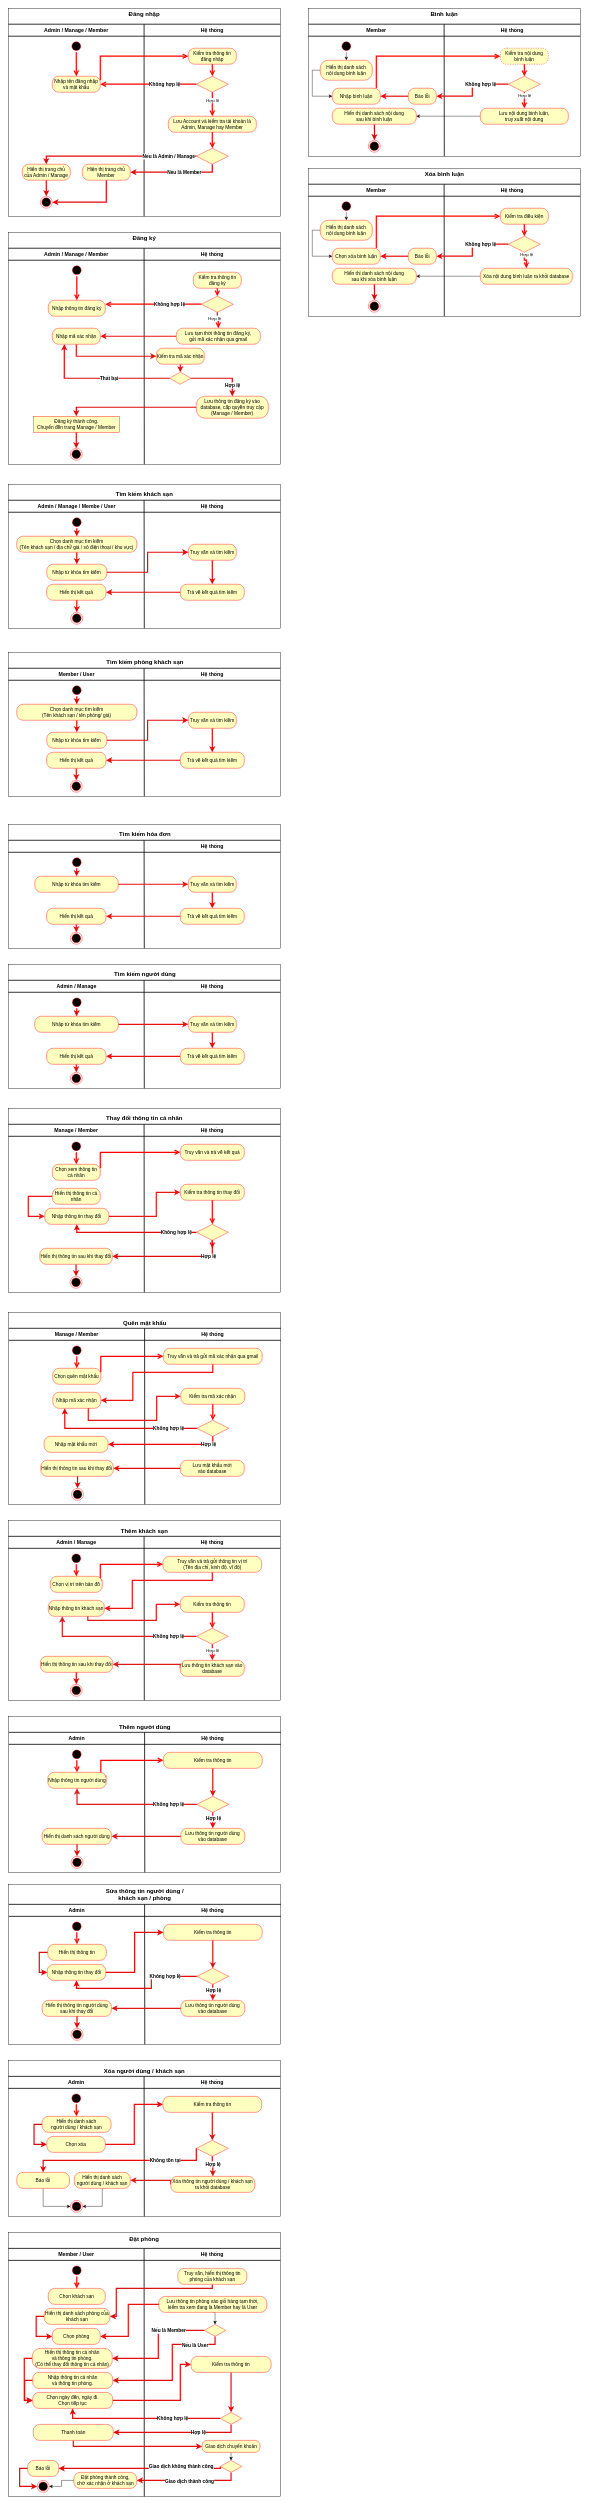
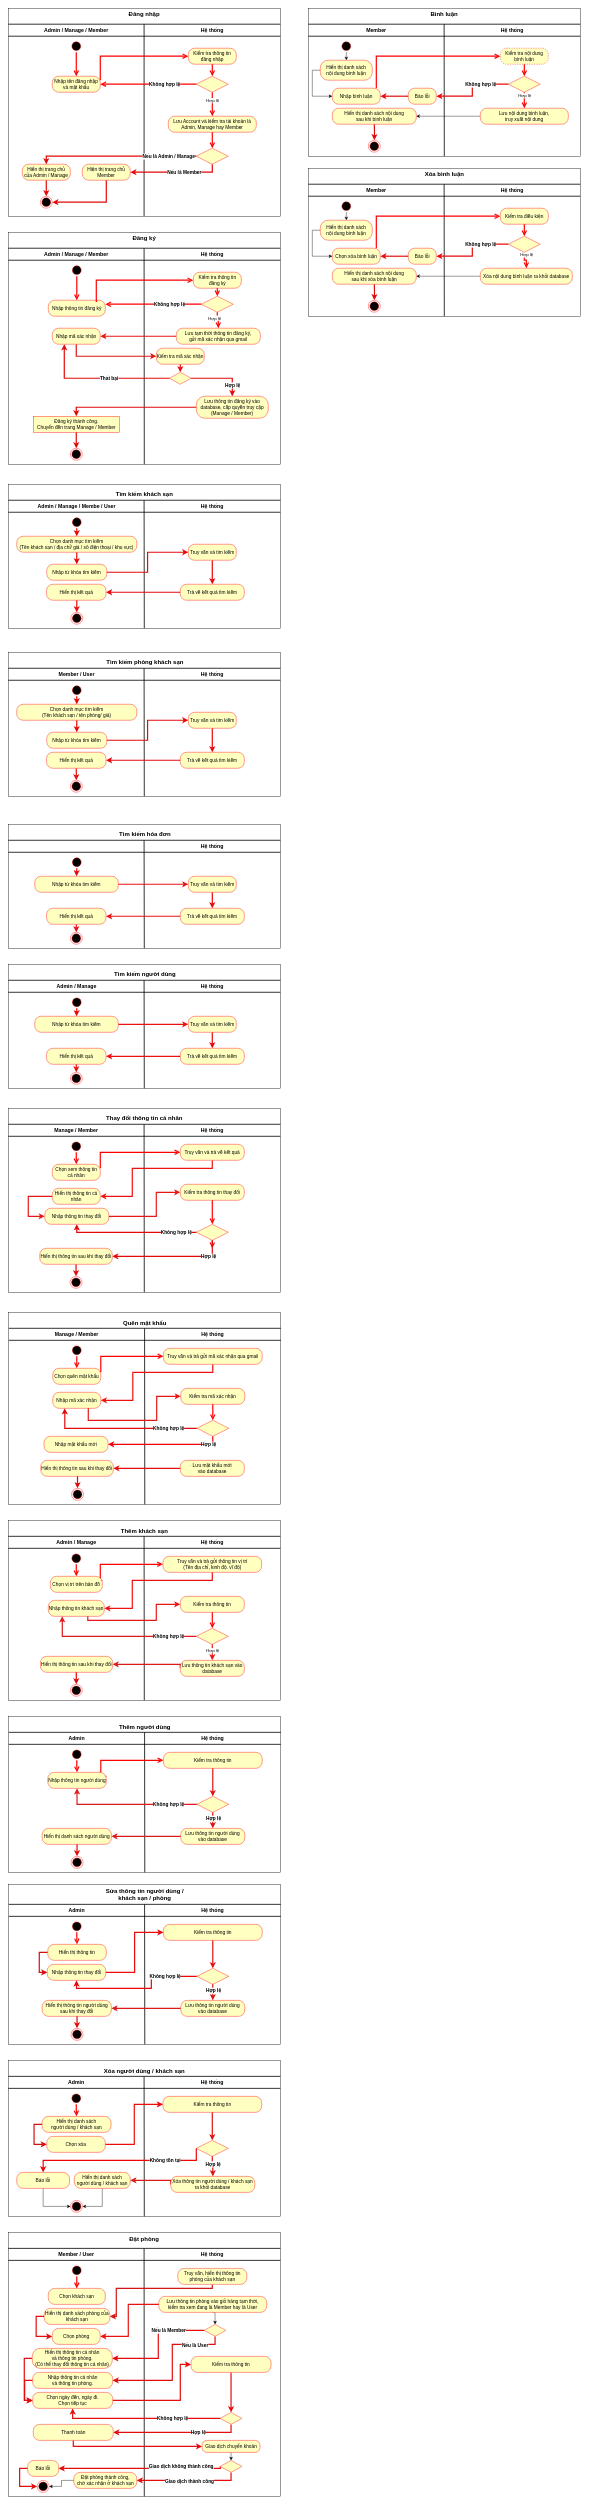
edge "Nhập thông tin đăng ký" -> "Kiểm tra thông tin đăng ký": added
edge "Truy vấn và trả về kết quả" -> "Hiển thị thông tin cá nhân": added
